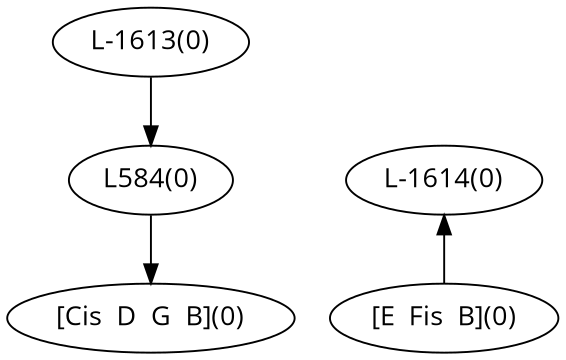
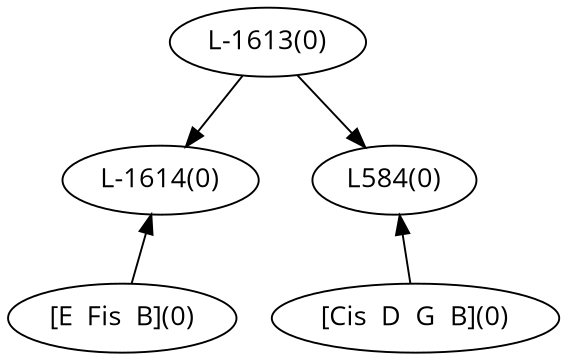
edge "L-1613(0)" -> "L-1614(0)": added
edge "L584(0)" -> "[Cis  D  G  B](0)": reversed
